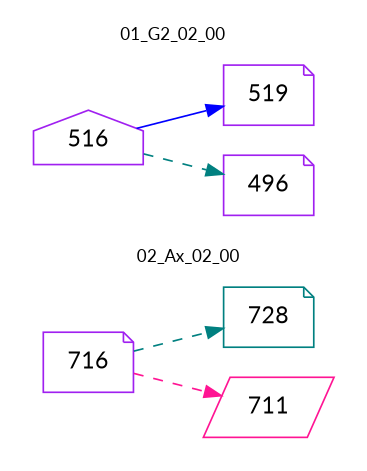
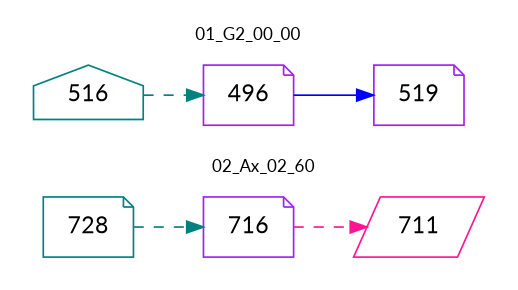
cluster "01_G2_02_00": label "01_G2_02_00" -> "01_G2_00_00"
edge "516" -> "519": now "496" -> "519"
node "516": color purple -> teal
cluster "02_Ax_02_00": label "02_Ax_02_00" -> "02_Ax_02_60"
edge "716" -> "728": reversed
